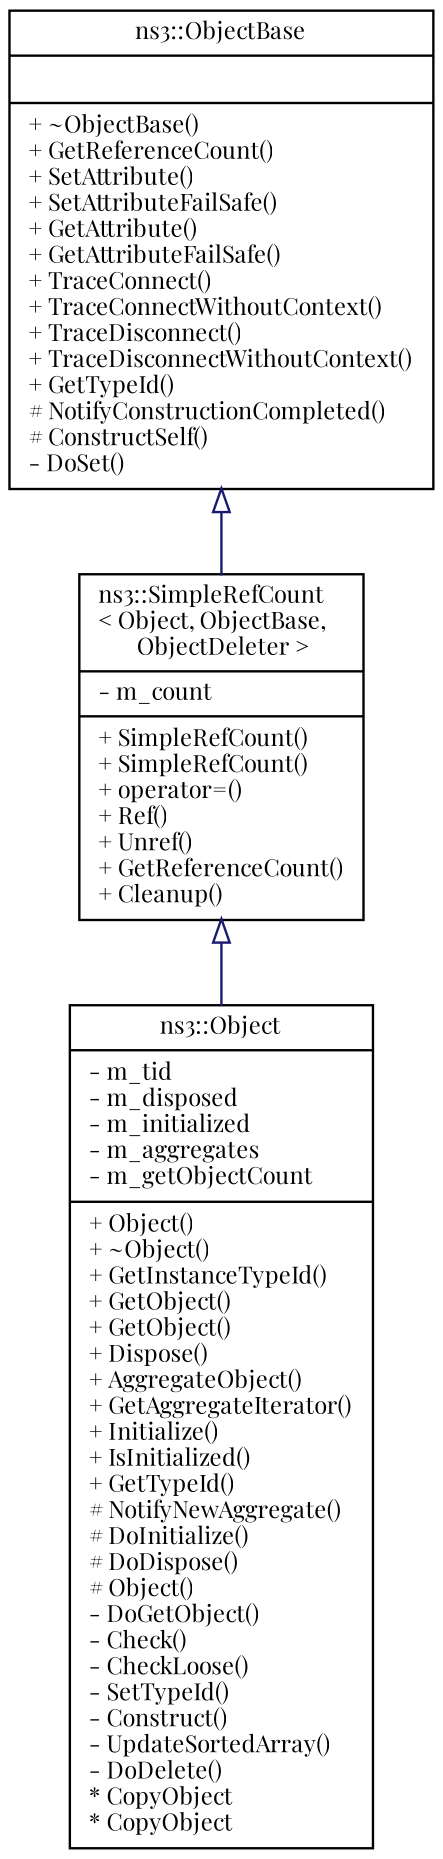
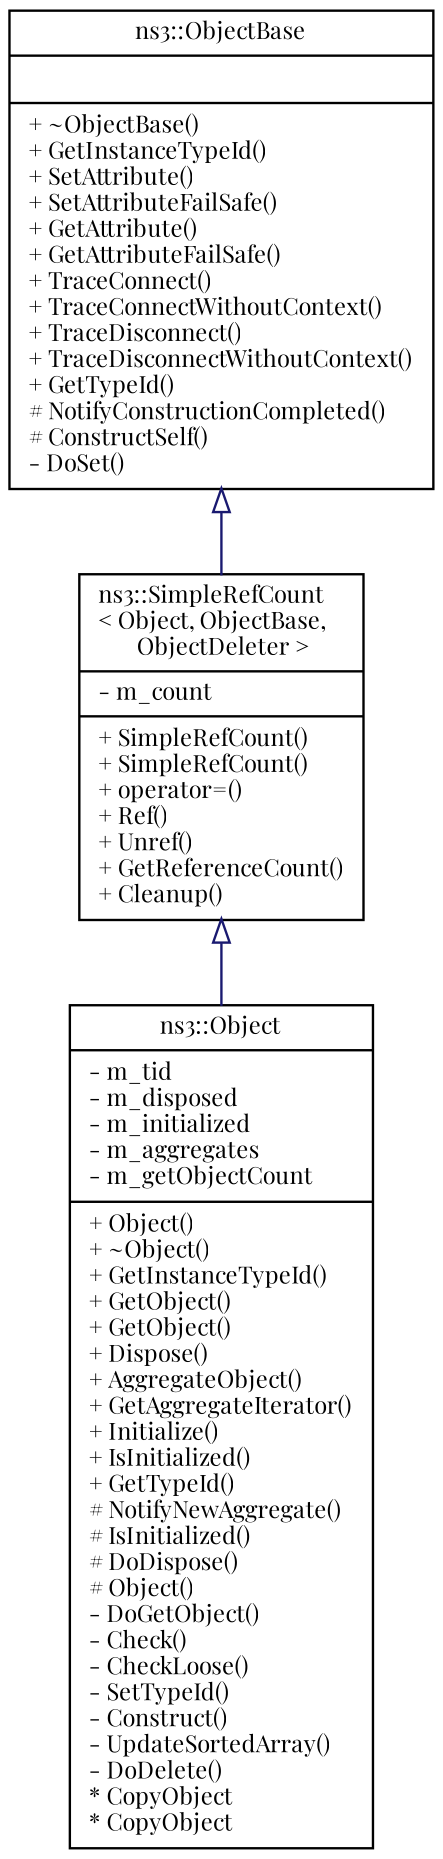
node "ns3::ObjectBase": text "+ GetReferenceCount()" -> "+ GetInstanceTypeId()"
node "ns3::Object": text "# DoInitialize()" -> "# IsInitialized()"
